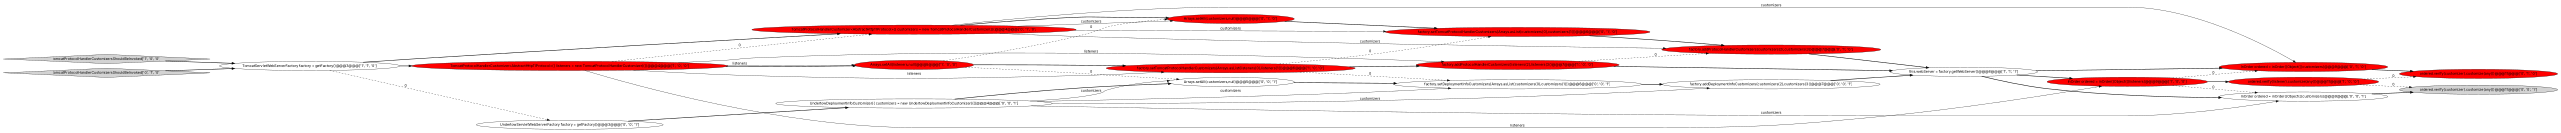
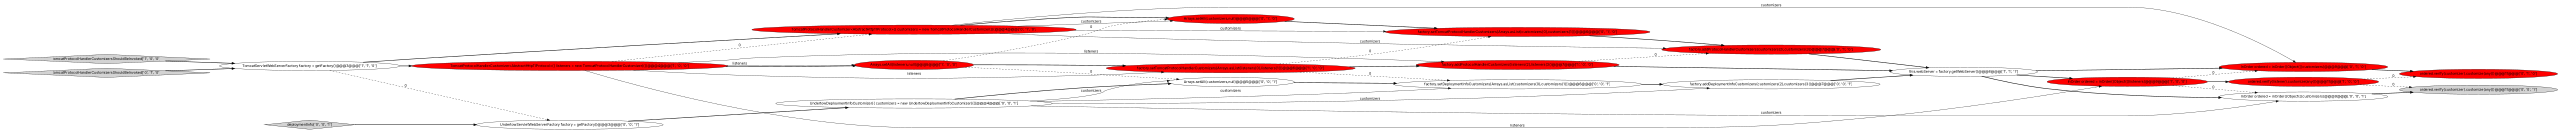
node "deploymentInfo['0', '0', '1']": added
